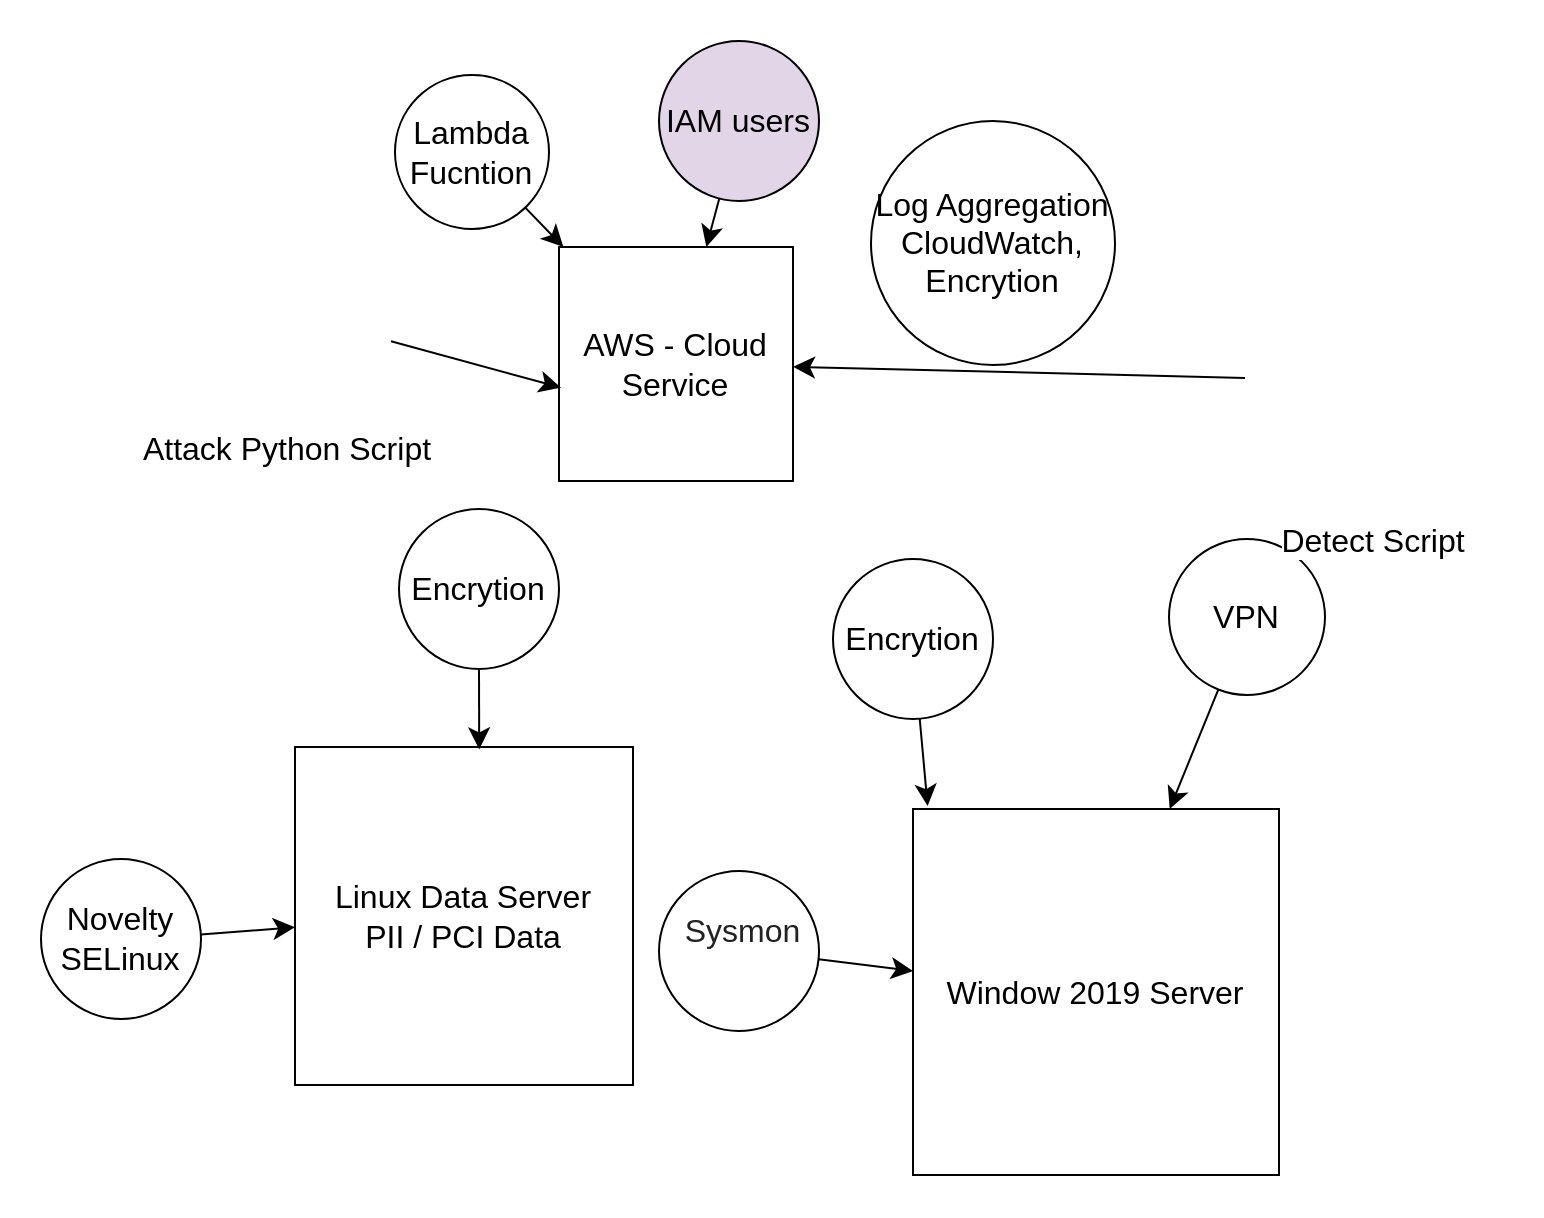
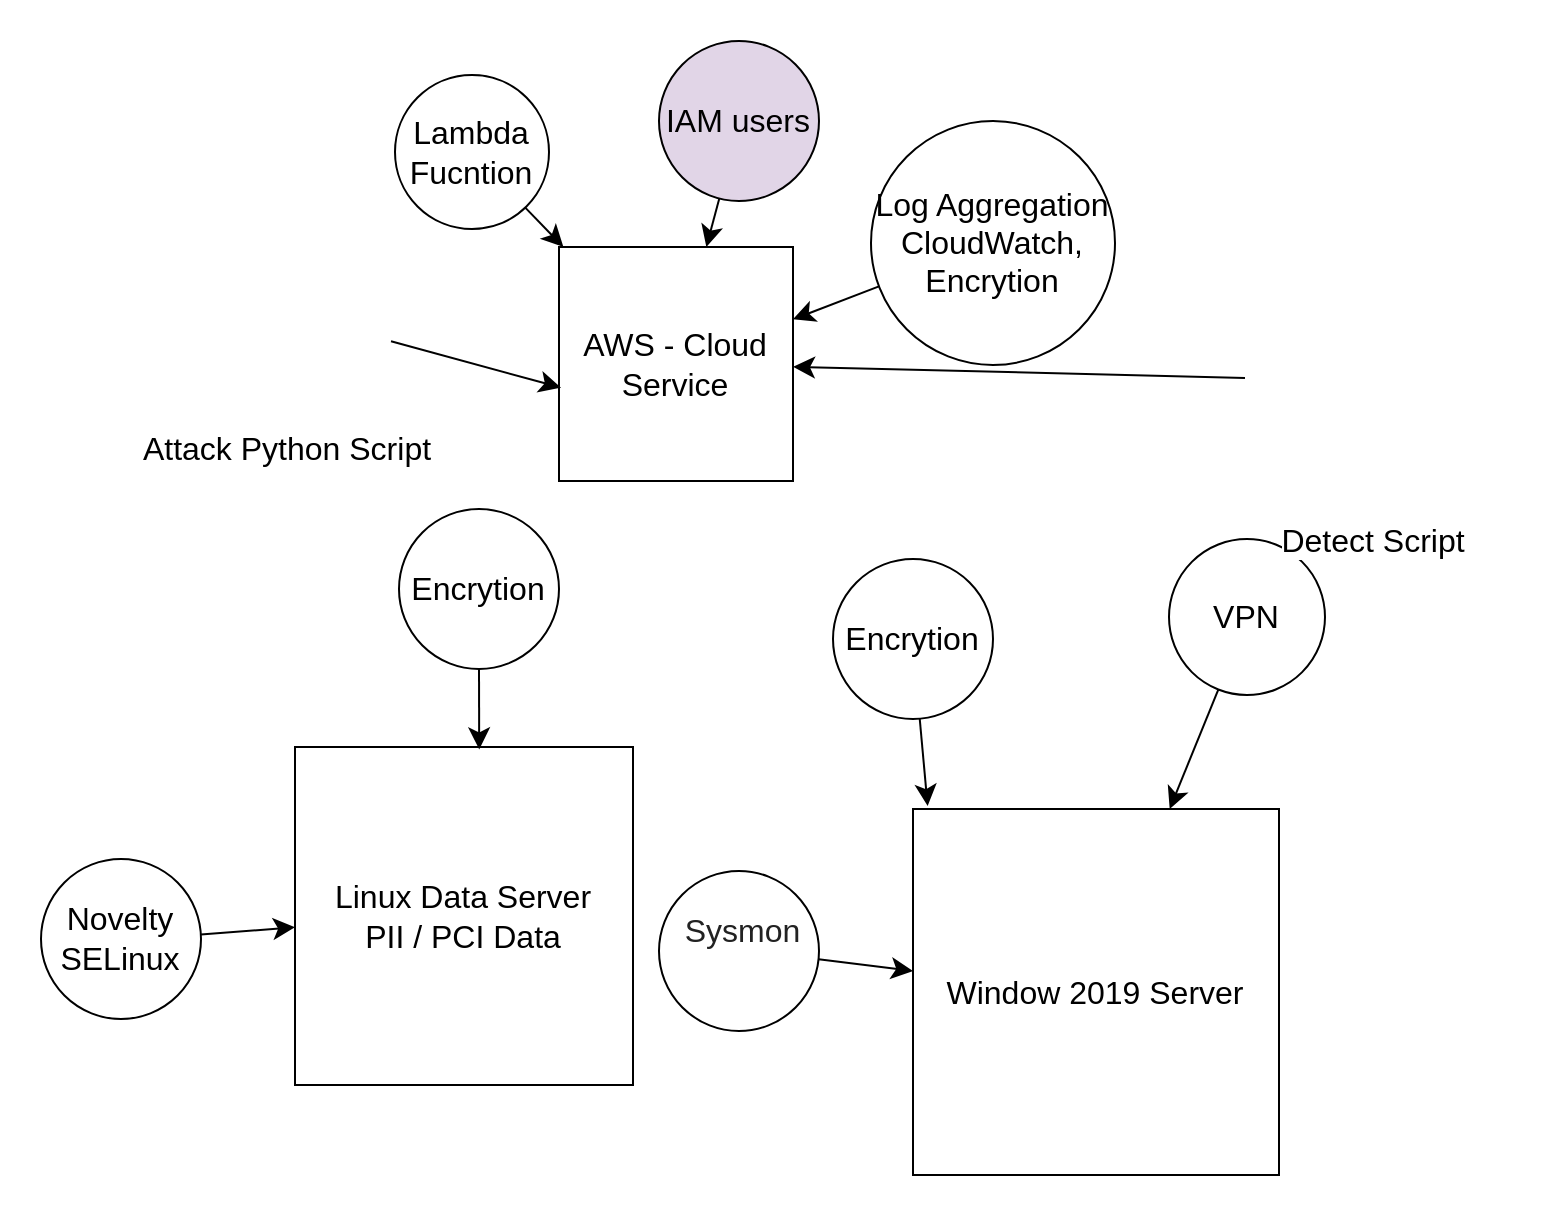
edge "Log Aggregation CloudWatch, Encrytion" -> "AWS - Cloud Service": added
